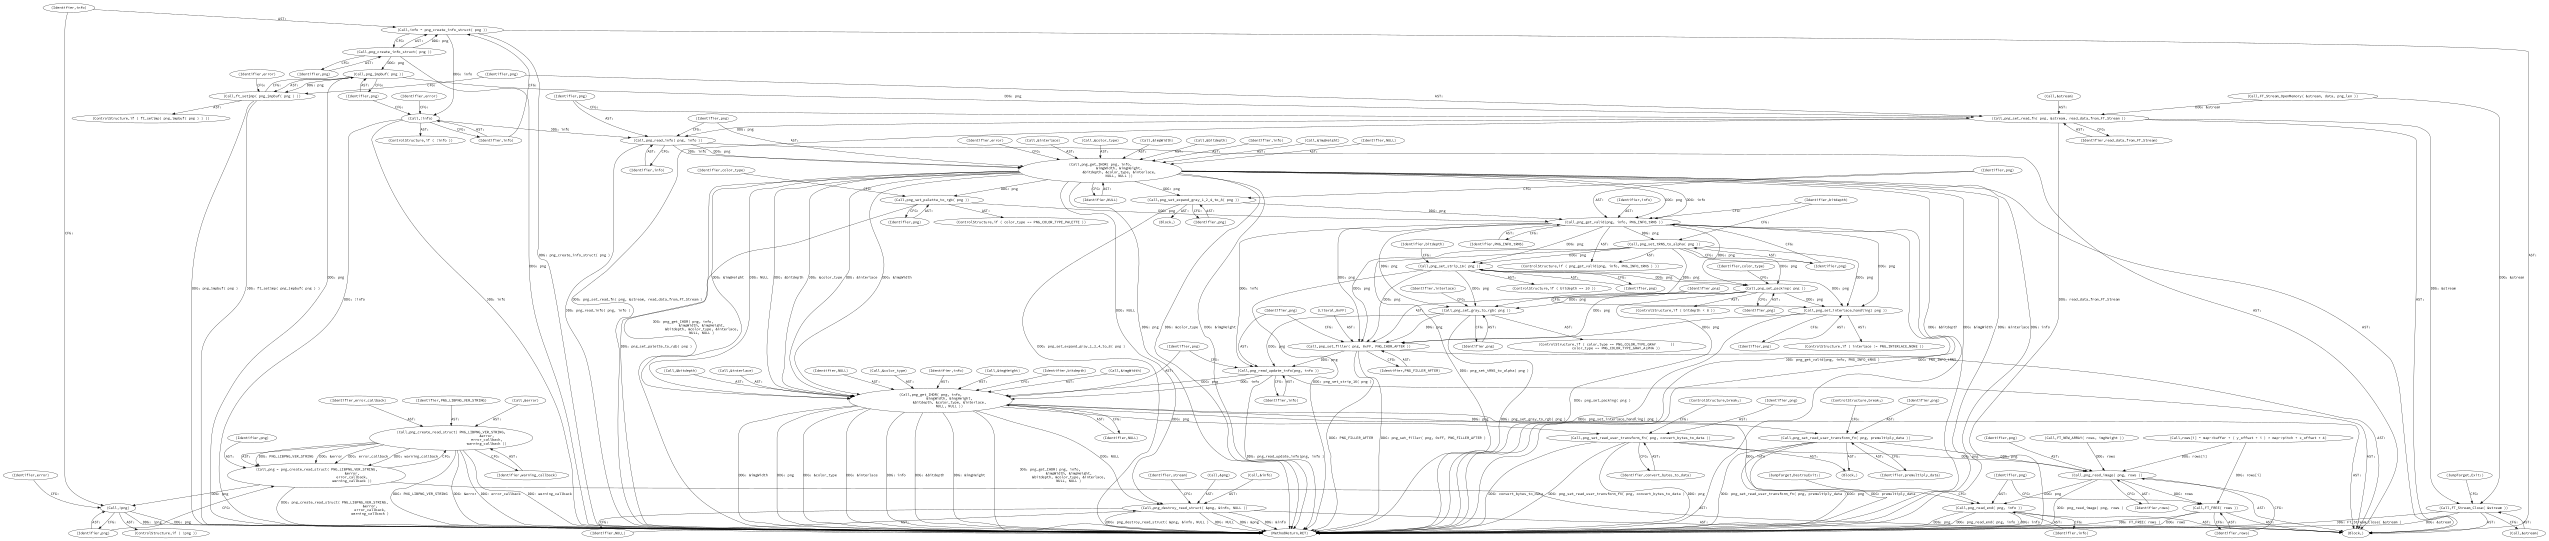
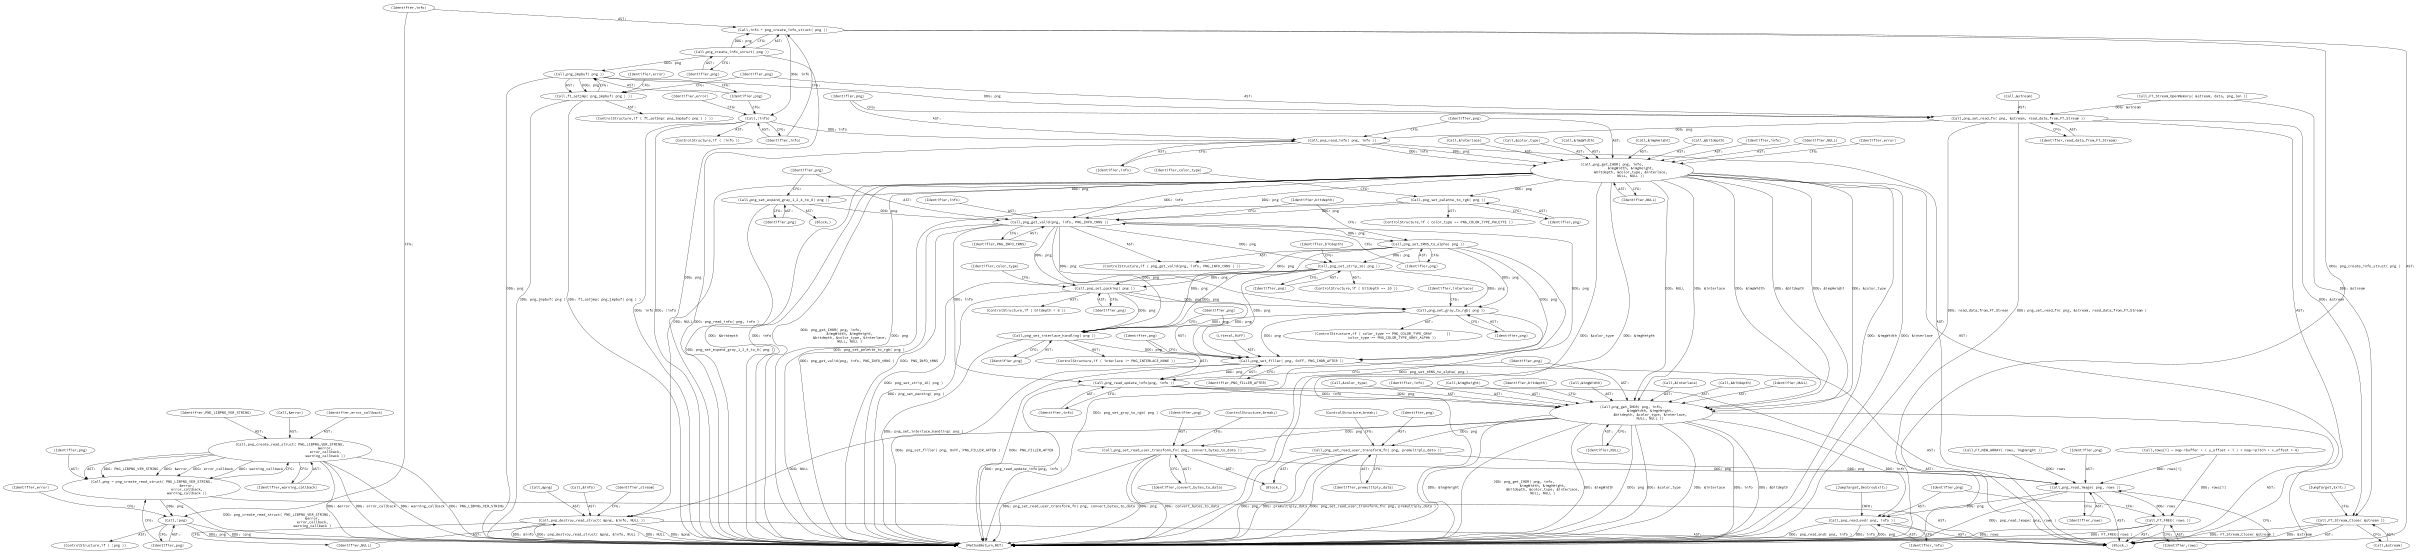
edge "(Call,png_set_gray_to_rgb( png ))" -> "(Call,png_read_update_info(png, info ))": now "(Call,png_set_gray_to_rgb( png ))" -> "(Call,png_set_interlace_handling( png ))"
edge "(JumpTarget,DestroyExit:)" -> "(Call,png_read_end( png, info ))": label "CFG: " -> "INFO: "
